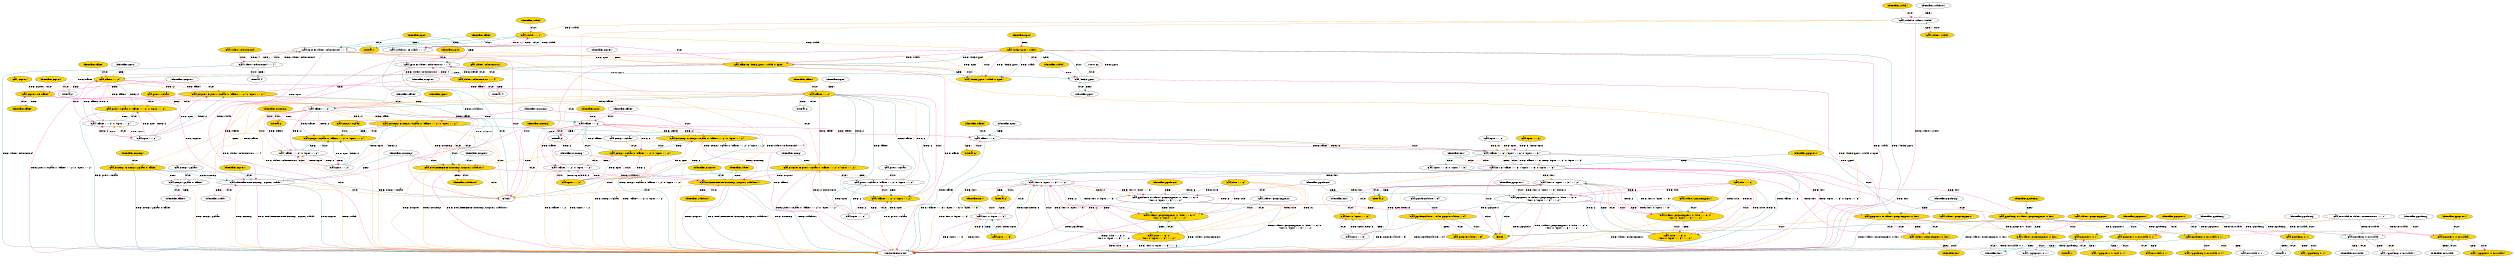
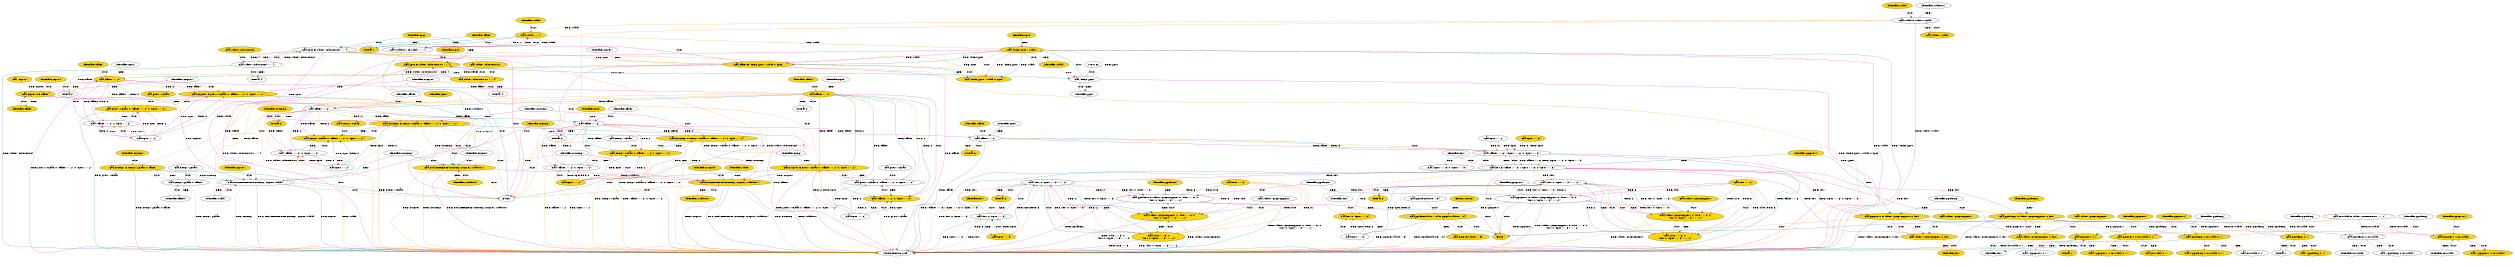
node "(Call,ypos = video->mbnum_row << 4)": fillcolor white -> gold
edge "(Call,comp->yChan + offset)" -> "(Call,c_comp  = comp->yChan + offset)": added, label "AST:"
node "(Call,Identifier_MB(c_comp,  c_prev, width))": label "(Call,Identifier_MB(c_comp,  c_prev, width))" -> "(Call,PutSKIPPED_MB(c_comp,  c_prev, width))"
node "(Return,return;)": added
node "(MethodReturn,int)": label "(MethodReturn,int)" -> "(MethodReturn,void)"
node "(Call,*(pp_prev1 + void + 1))": label "(Call,*(pp_prev1 + void + 1))" -> "(Call,*(pp_prev1 + mvwidth + 1))"
